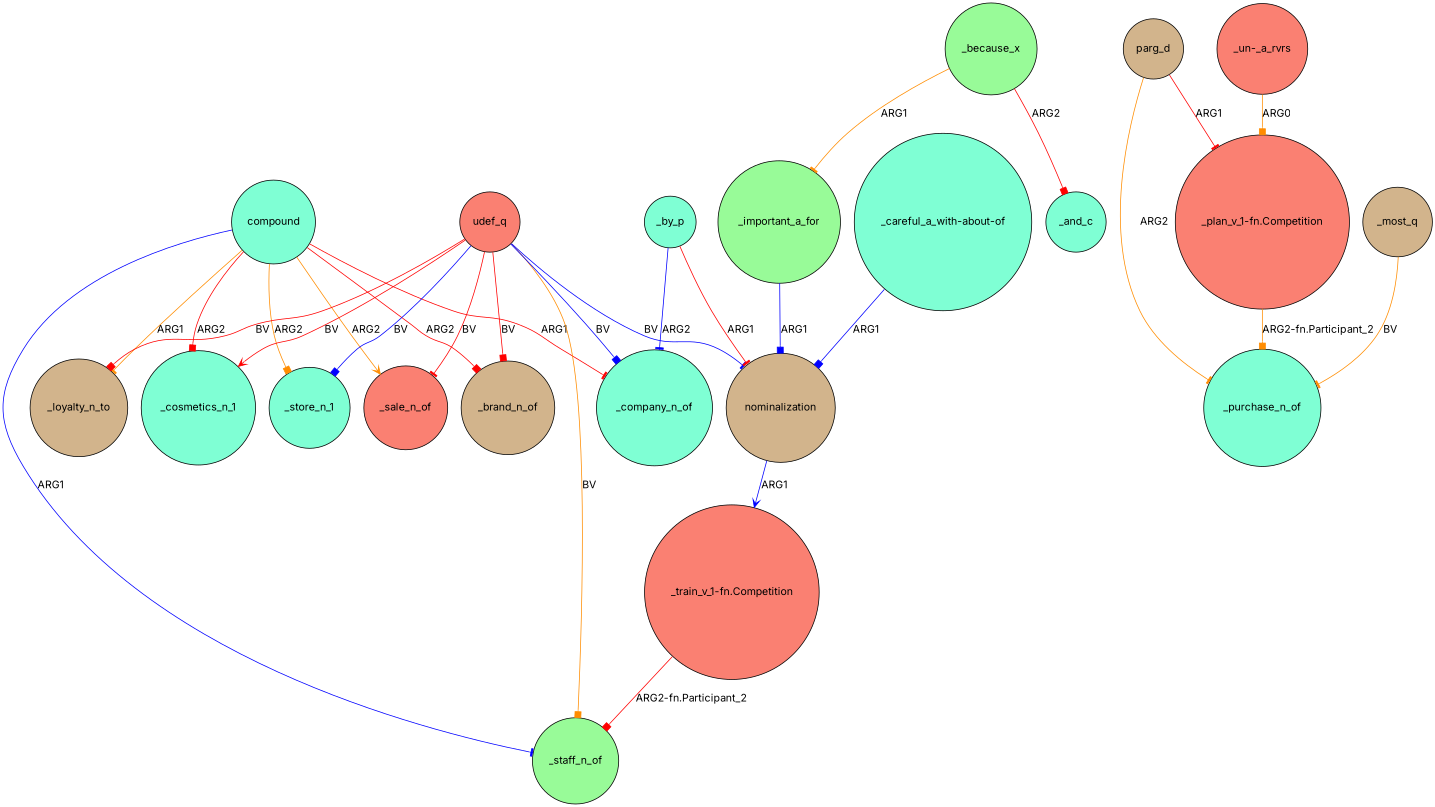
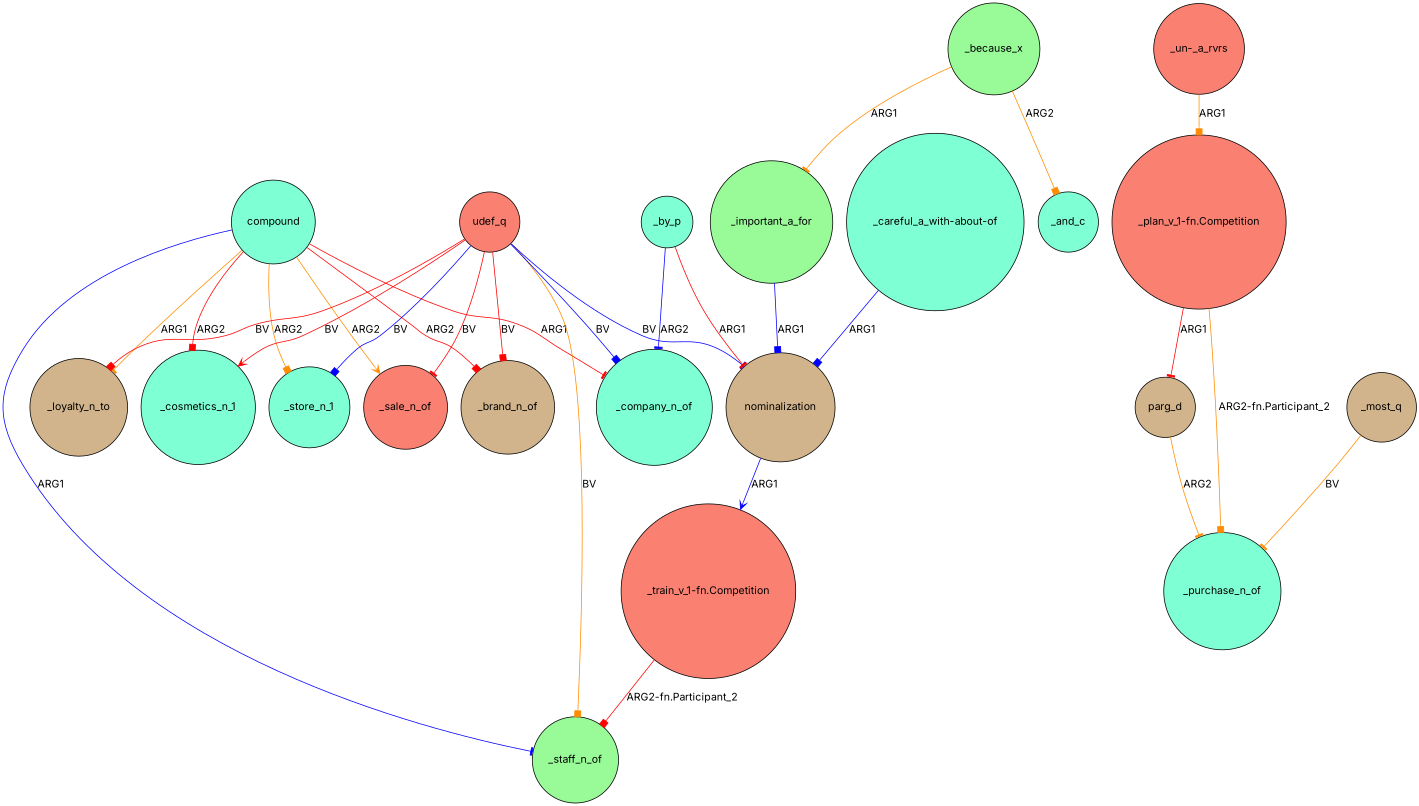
edge "parg_d" -> "_plan_v_1-fn.Competition": reversed
edge "_un-_a_rvrs" -> "_plan_v_1-fn.Competition": label "ARG0" -> "ARG1"
edge "_because_x" -> "_and_c": color red -> darkorange
